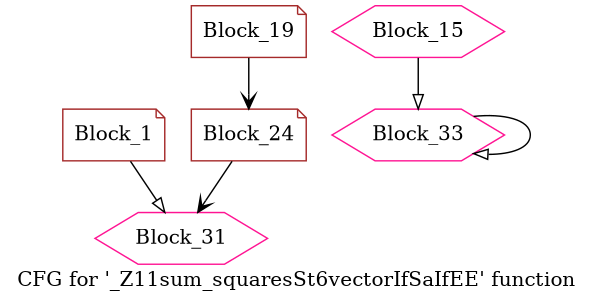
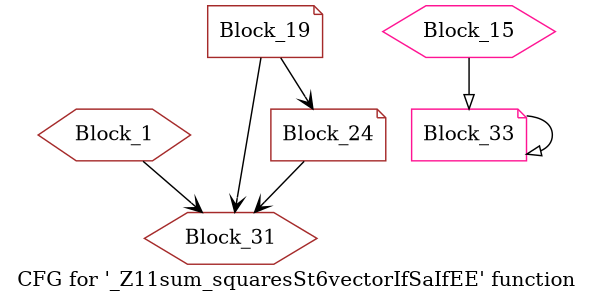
edge "Block_19" -> "Block_31": added
node "Block_1": shape note -> hexagon
node "Block_33": shape hexagon -> note
edge "Block_1" -> "Block_31": arrowhead onormal -> vee
node "Block_31": color deeppink -> brown
